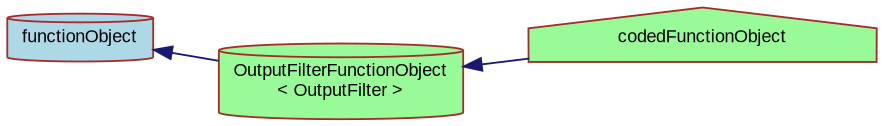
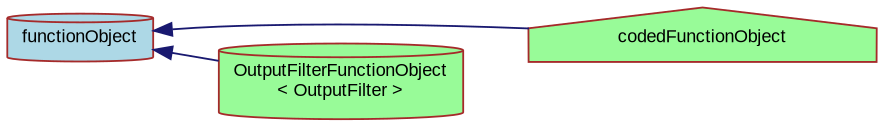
edge "codedFunctionObject" -> "OutputFilterFunctionObject < OutputFilter >": now "codedFunctionObject" -> "functionObject"
